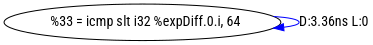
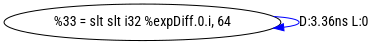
node "%33 = icmp slt i32 %expDiff.0.i, 64": label "%33 = icmp slt i32 %expDiff.0.i, 64" -> "%33 = slt slt i32 %expDiff.0.i, 64"
